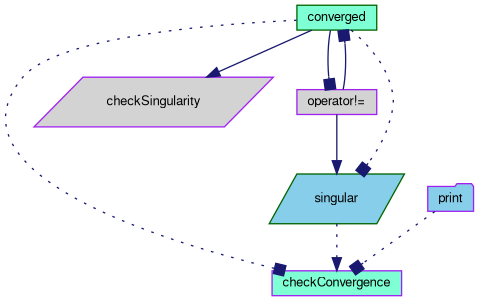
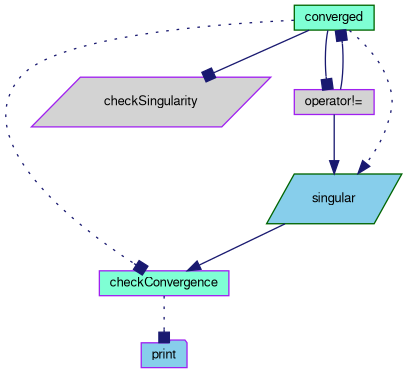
edge "converged" -> "checkSingularity": arrowhead normal -> box
edge "converged" -> "singular": arrowhead box -> normal
edge "print" -> "checkConvergence": reversed
edge "singular" -> "checkConvergence": style dotted -> solid
